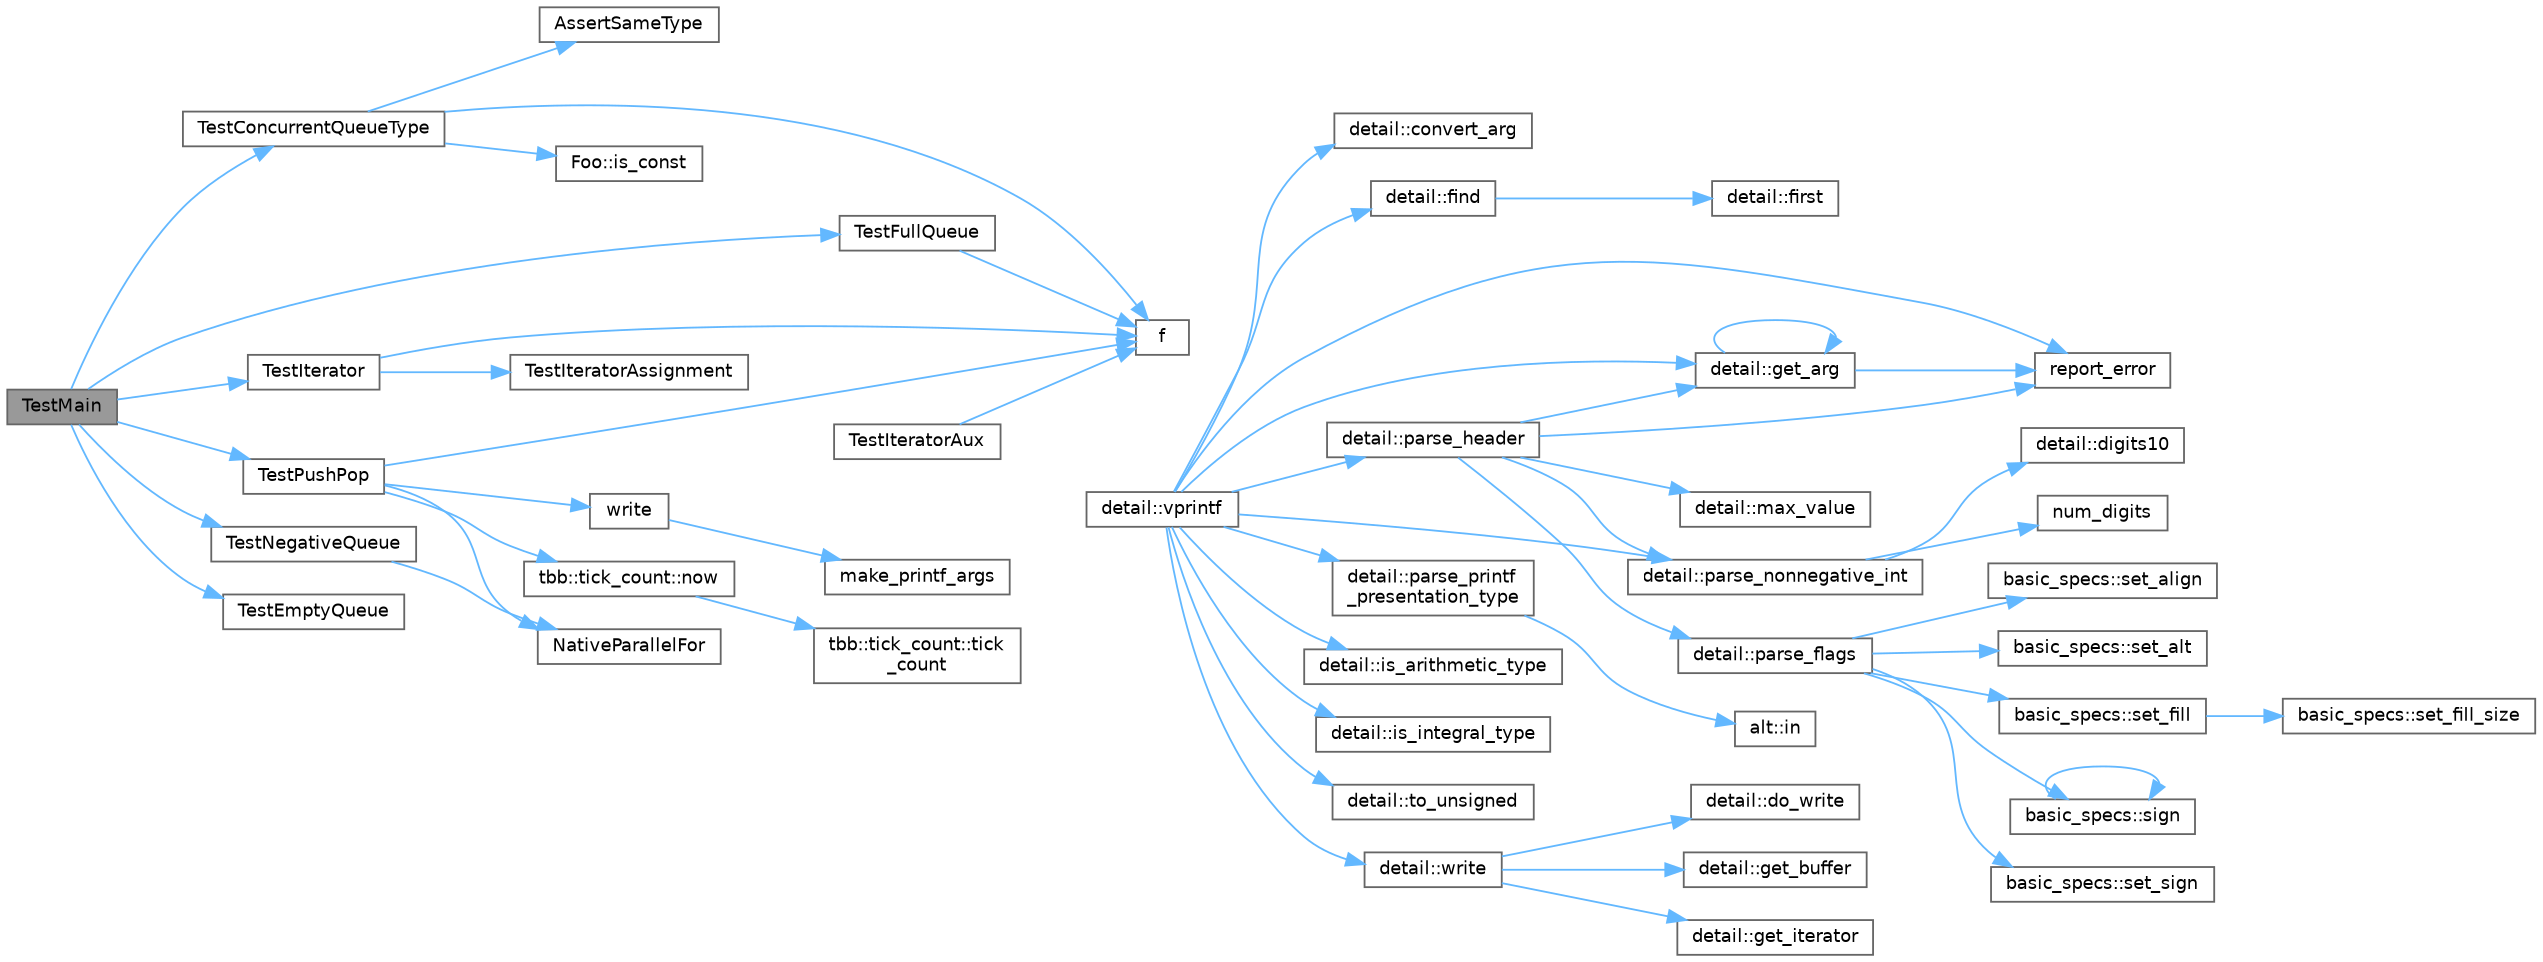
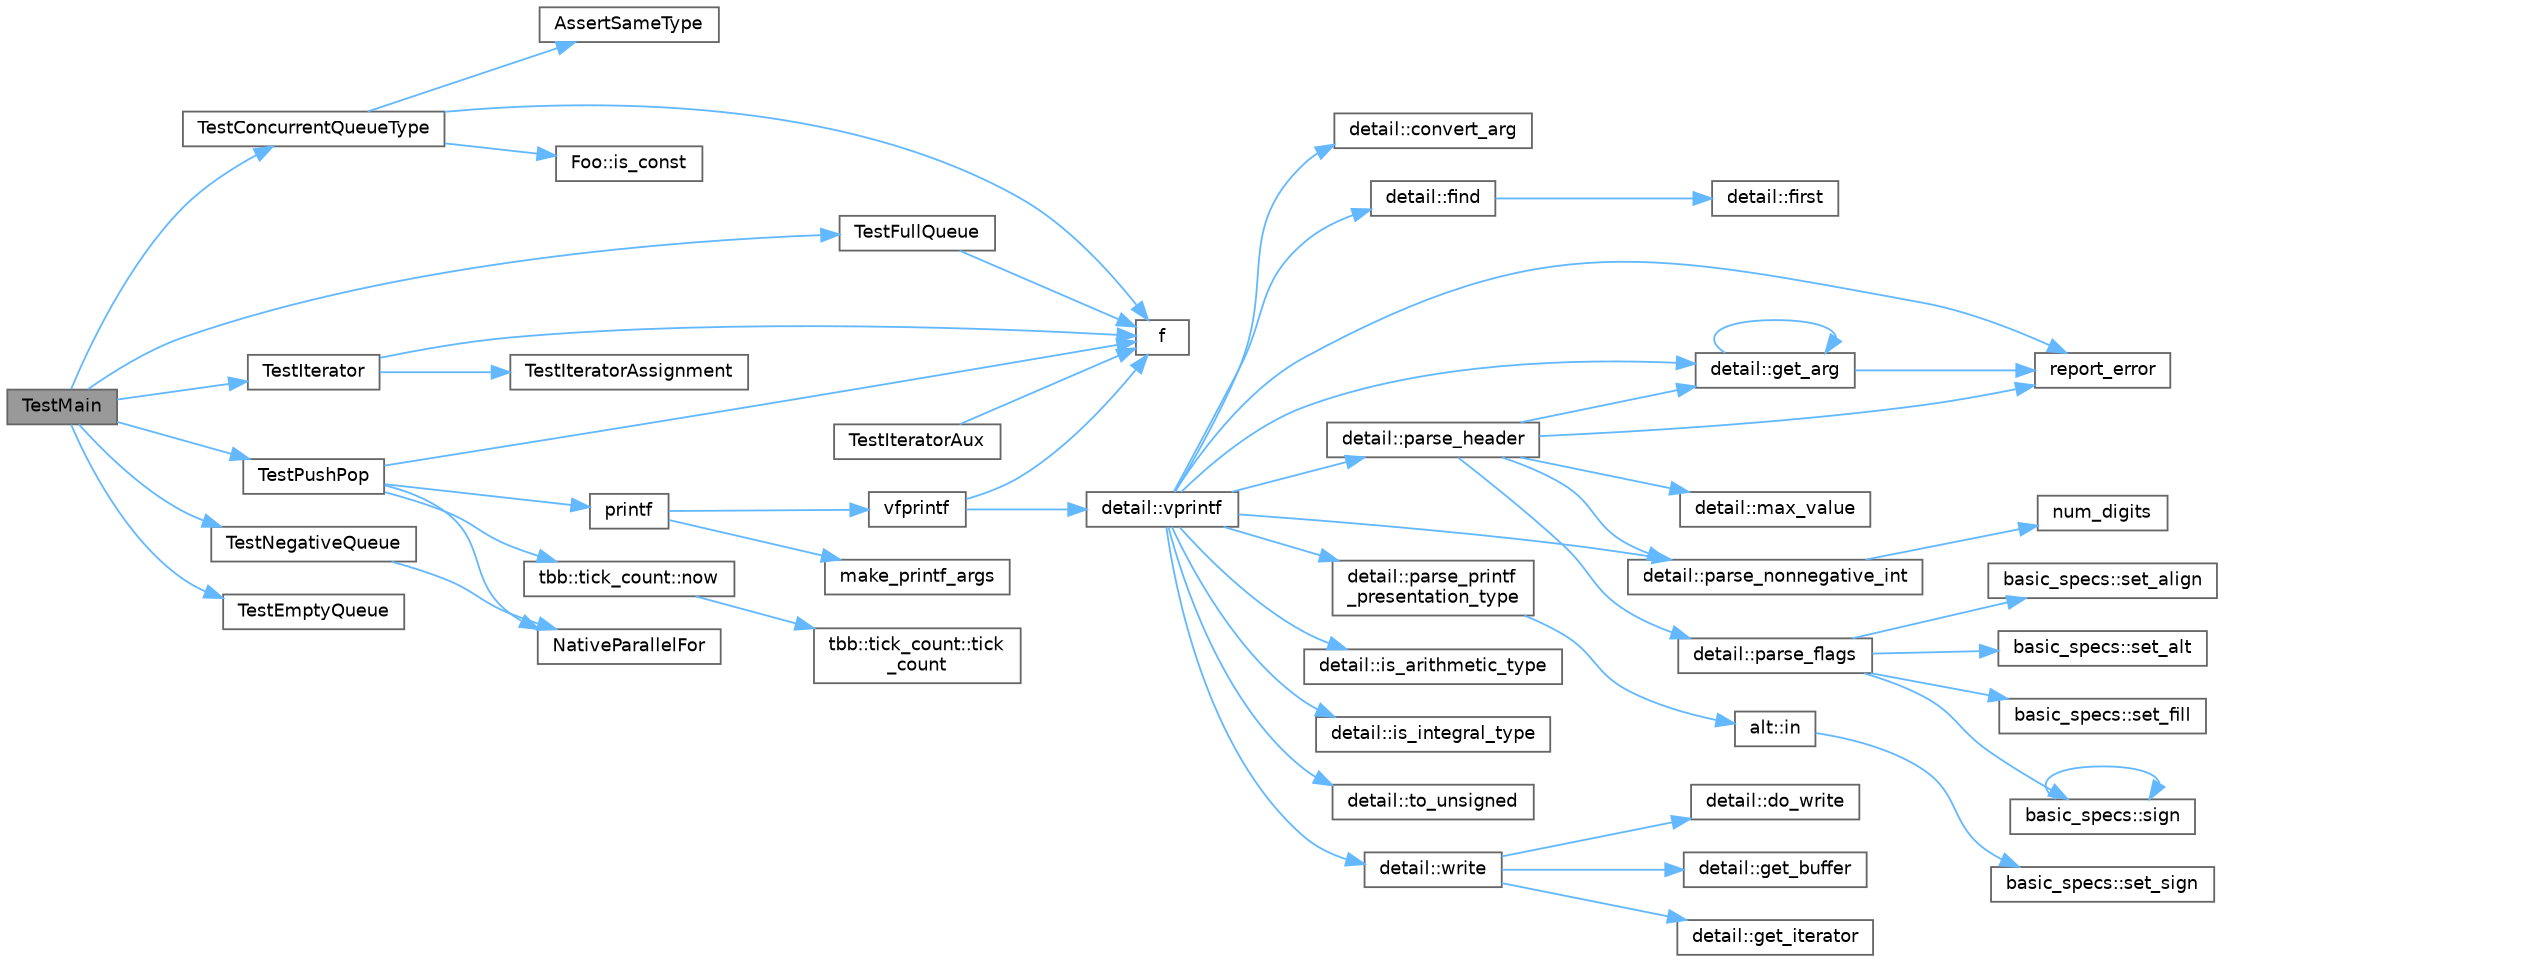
node "detail::digits10": removed
node "vfprintf": added
node "write": label "write" -> "printf"
node "basic_specs::set_fill_size": removed
edge "detail::parse_flags" -> "basic_specs::set_sign": now "alt::in" -> "basic_specs::set_sign"
